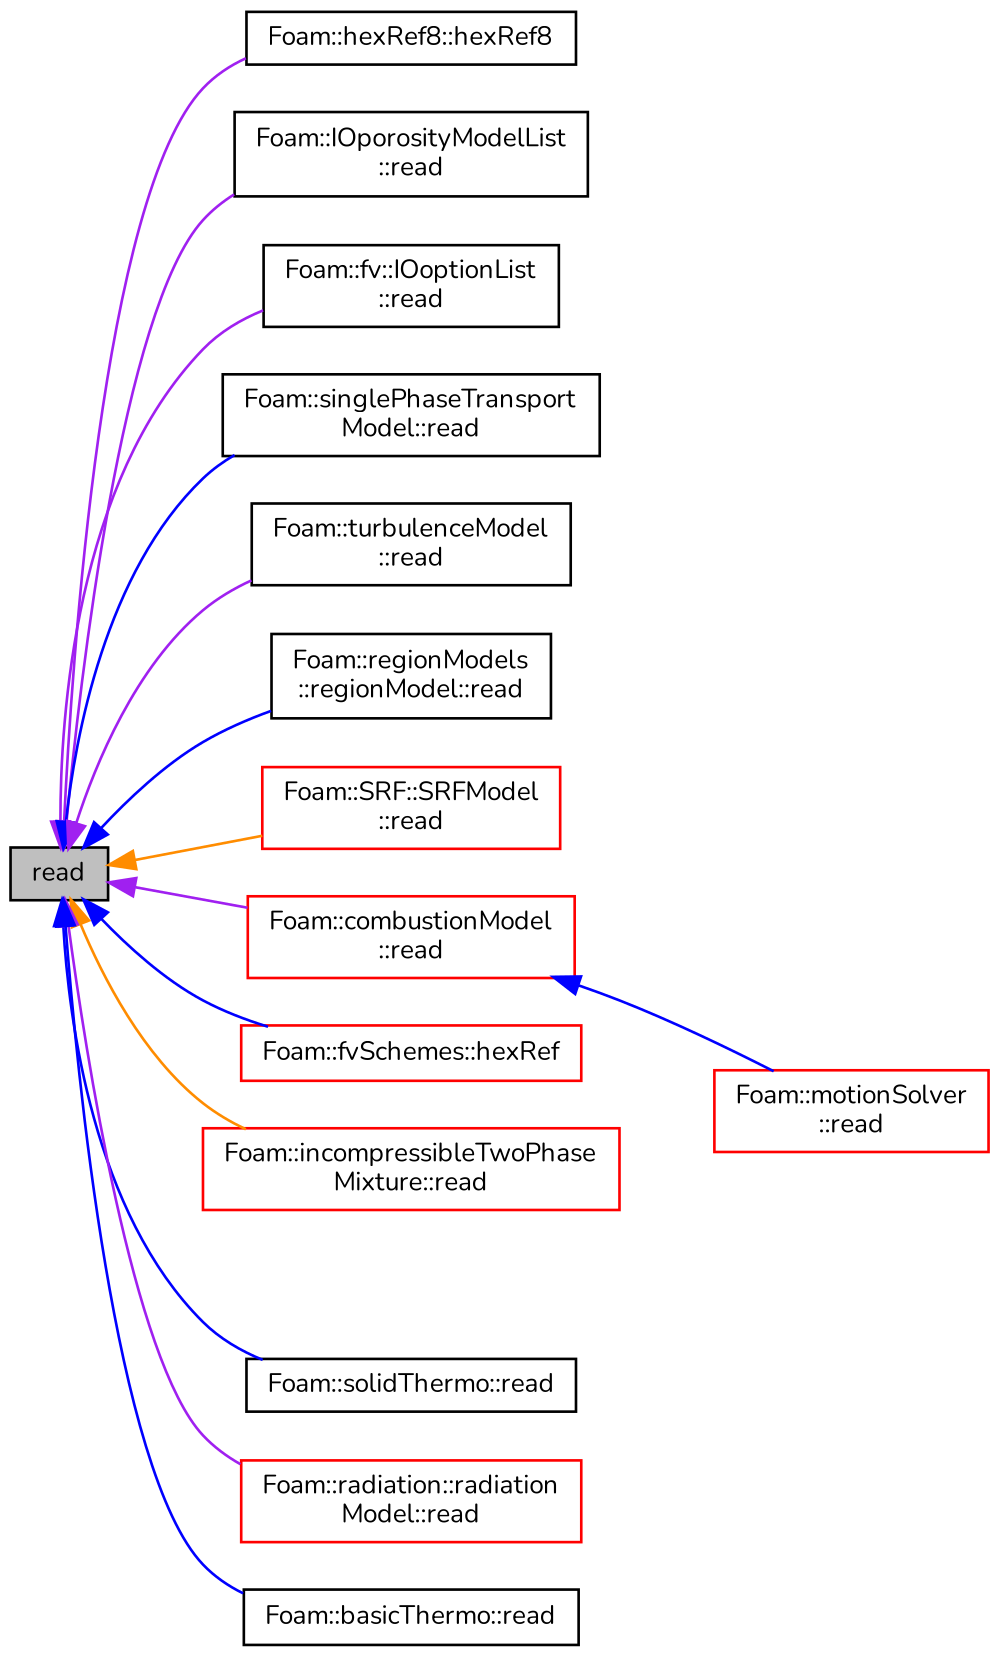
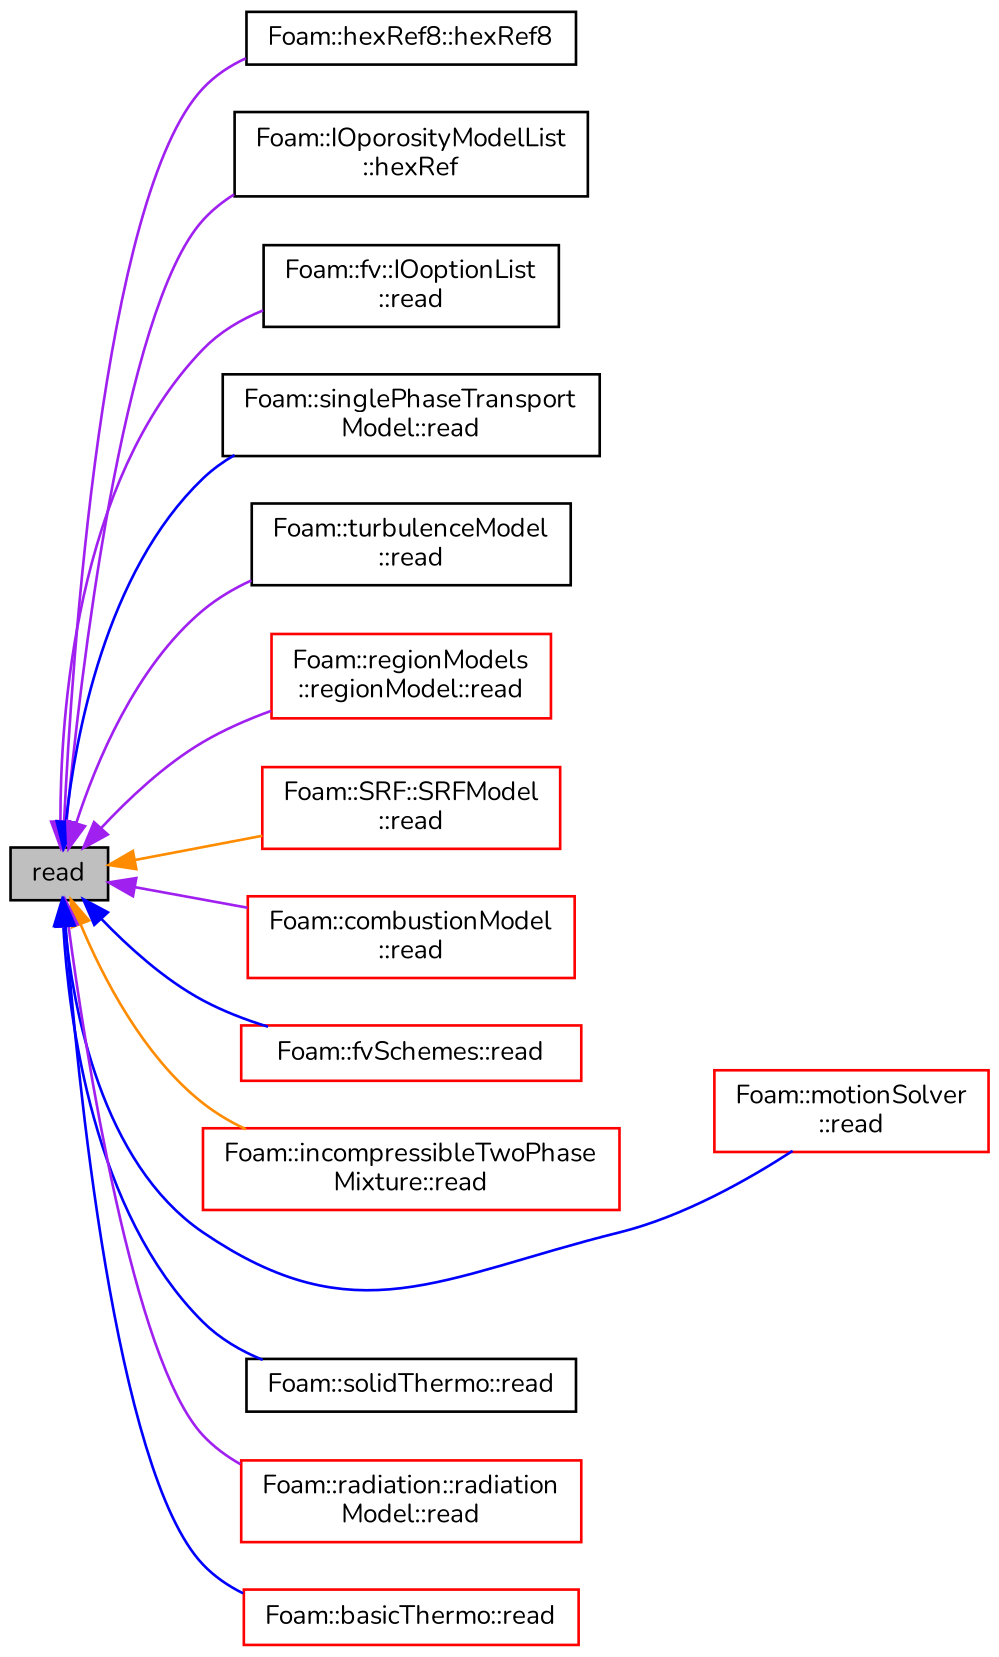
node "Foam::IOporosityModelList ::read": label "Foam::IOporosityModelList ::read" -> "Foam::IOporosityModelList ::hexRef"
node "Foam::regionModels ::regionModel::read": color black -> red
edge "Foam::regionModels ::regionModel::read" -> "read": color blue -> purple
edge "Foam::motionSolver ::read" -> "Foam::combustionModel ::read": now "Foam::motionSolver ::read" -> "read"
node "Foam::fvSchemes::hexRef": label "Foam::fvSchemes::hexRef" -> "Foam::fvSchemes::read"
node "Foam::basicThermo::read": color black -> red
